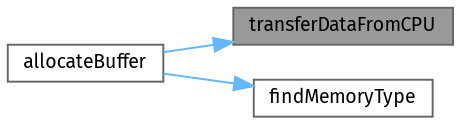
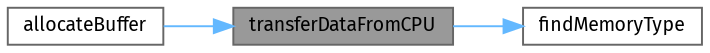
edge "allocateBuffer" -> "findMemoryType": now "transferDataFromCPU" -> "findMemoryType"
